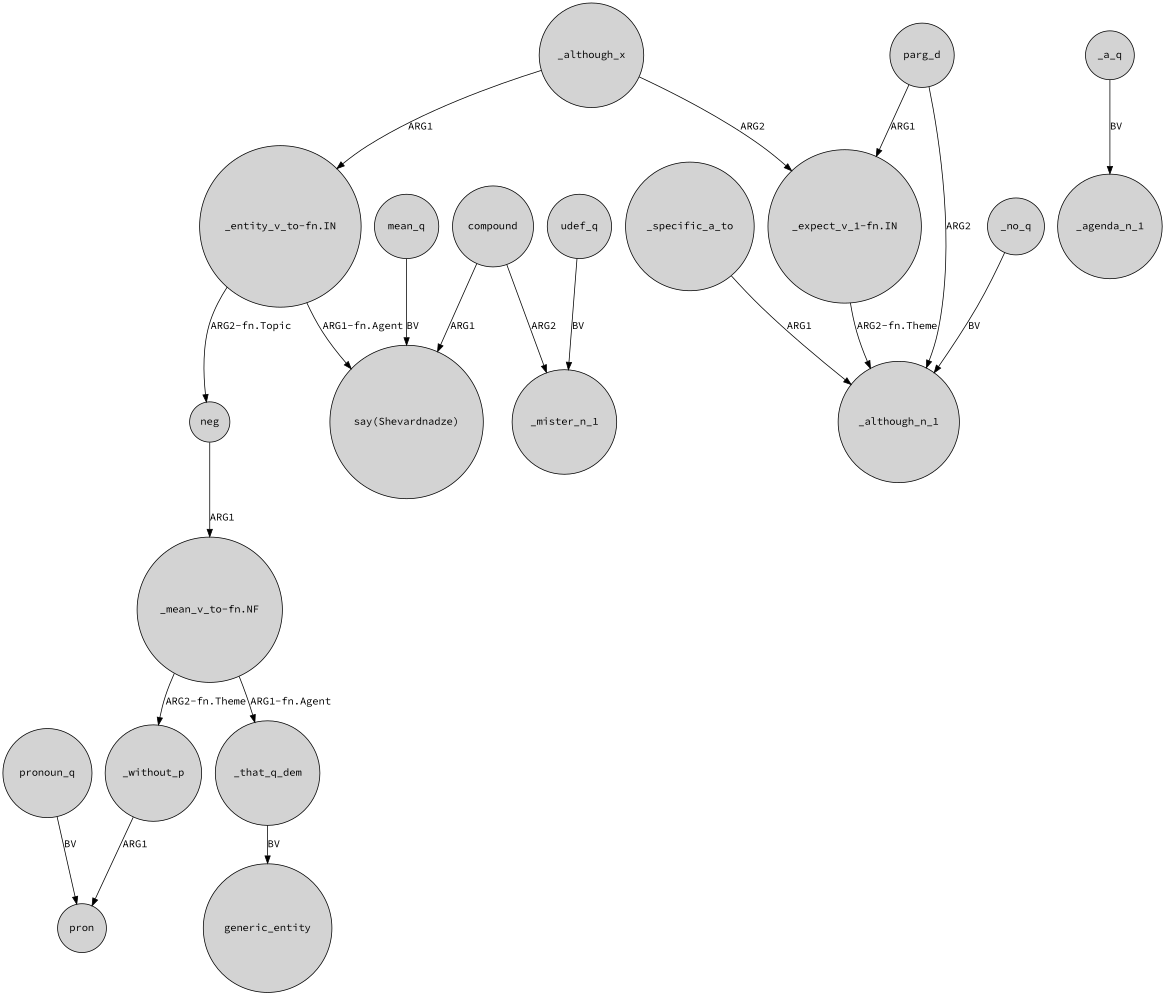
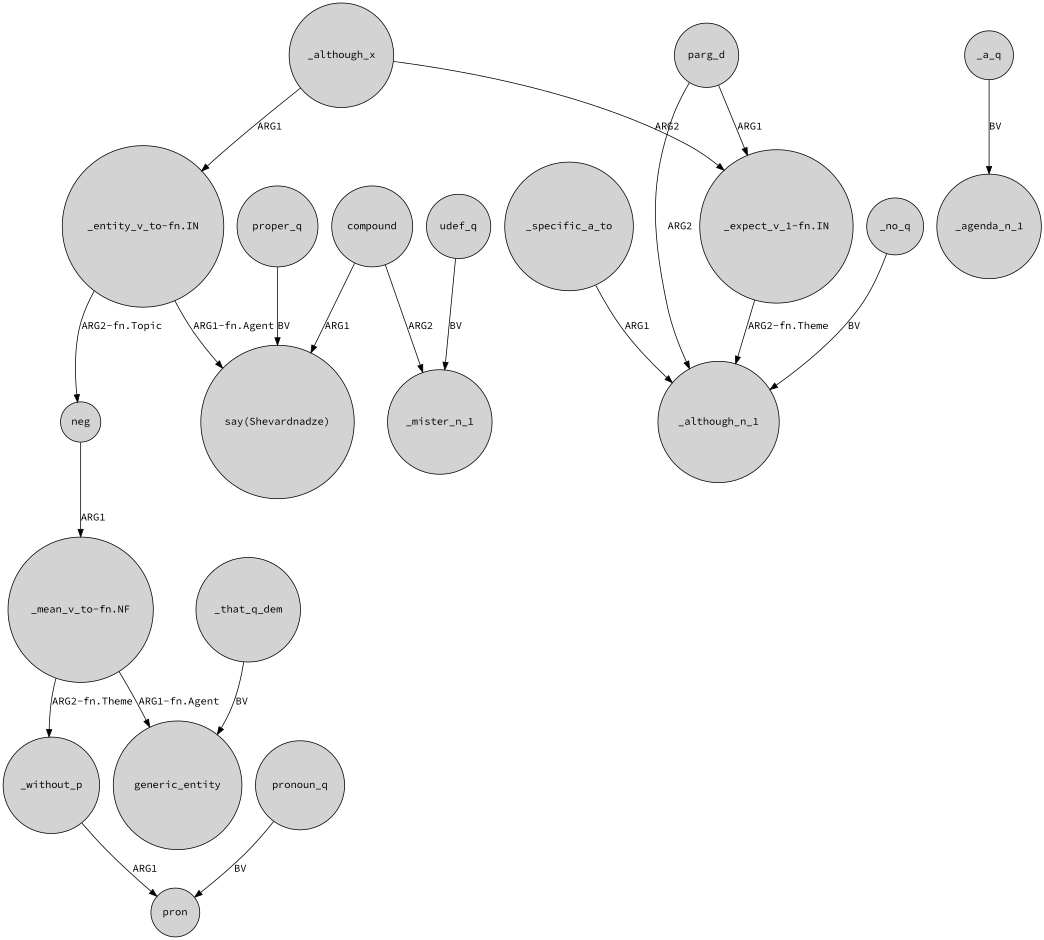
node "mean_q": label "mean_q" -> "proper_q"
edge "_mean_v_to-fn.NF" -> "_that_q_dem": now "_mean_v_to-fn.NF" -> "generic_entity"
